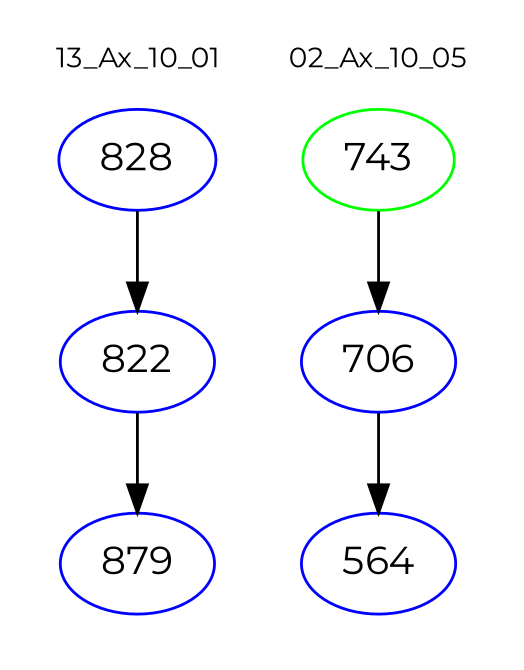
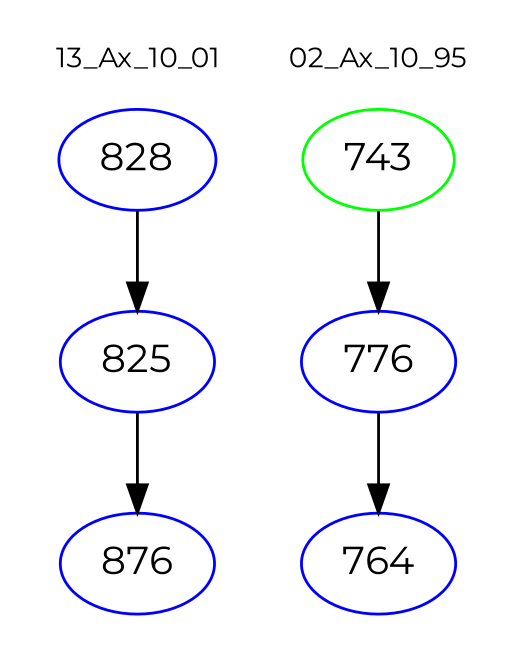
cluster "02_Ax_10_05": label "02_Ax_10_05" -> "02_Ax_10_95"
node "822": label "822" -> "825"
node "706": label "706" -> "776"
node "879": label "879" -> "876"
node "564": label "564" -> "764"
